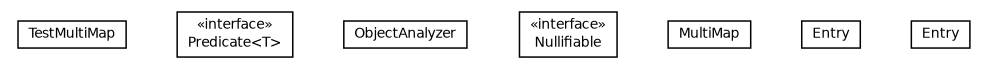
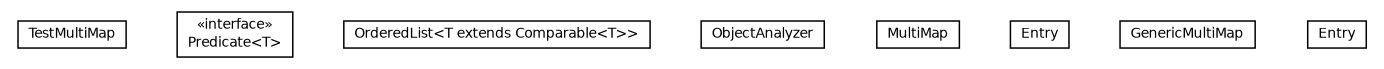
node "OrderedList<T extends Comparable<T>>": added
node "Nullifiable": removed
node "GenericMultiMap": added
